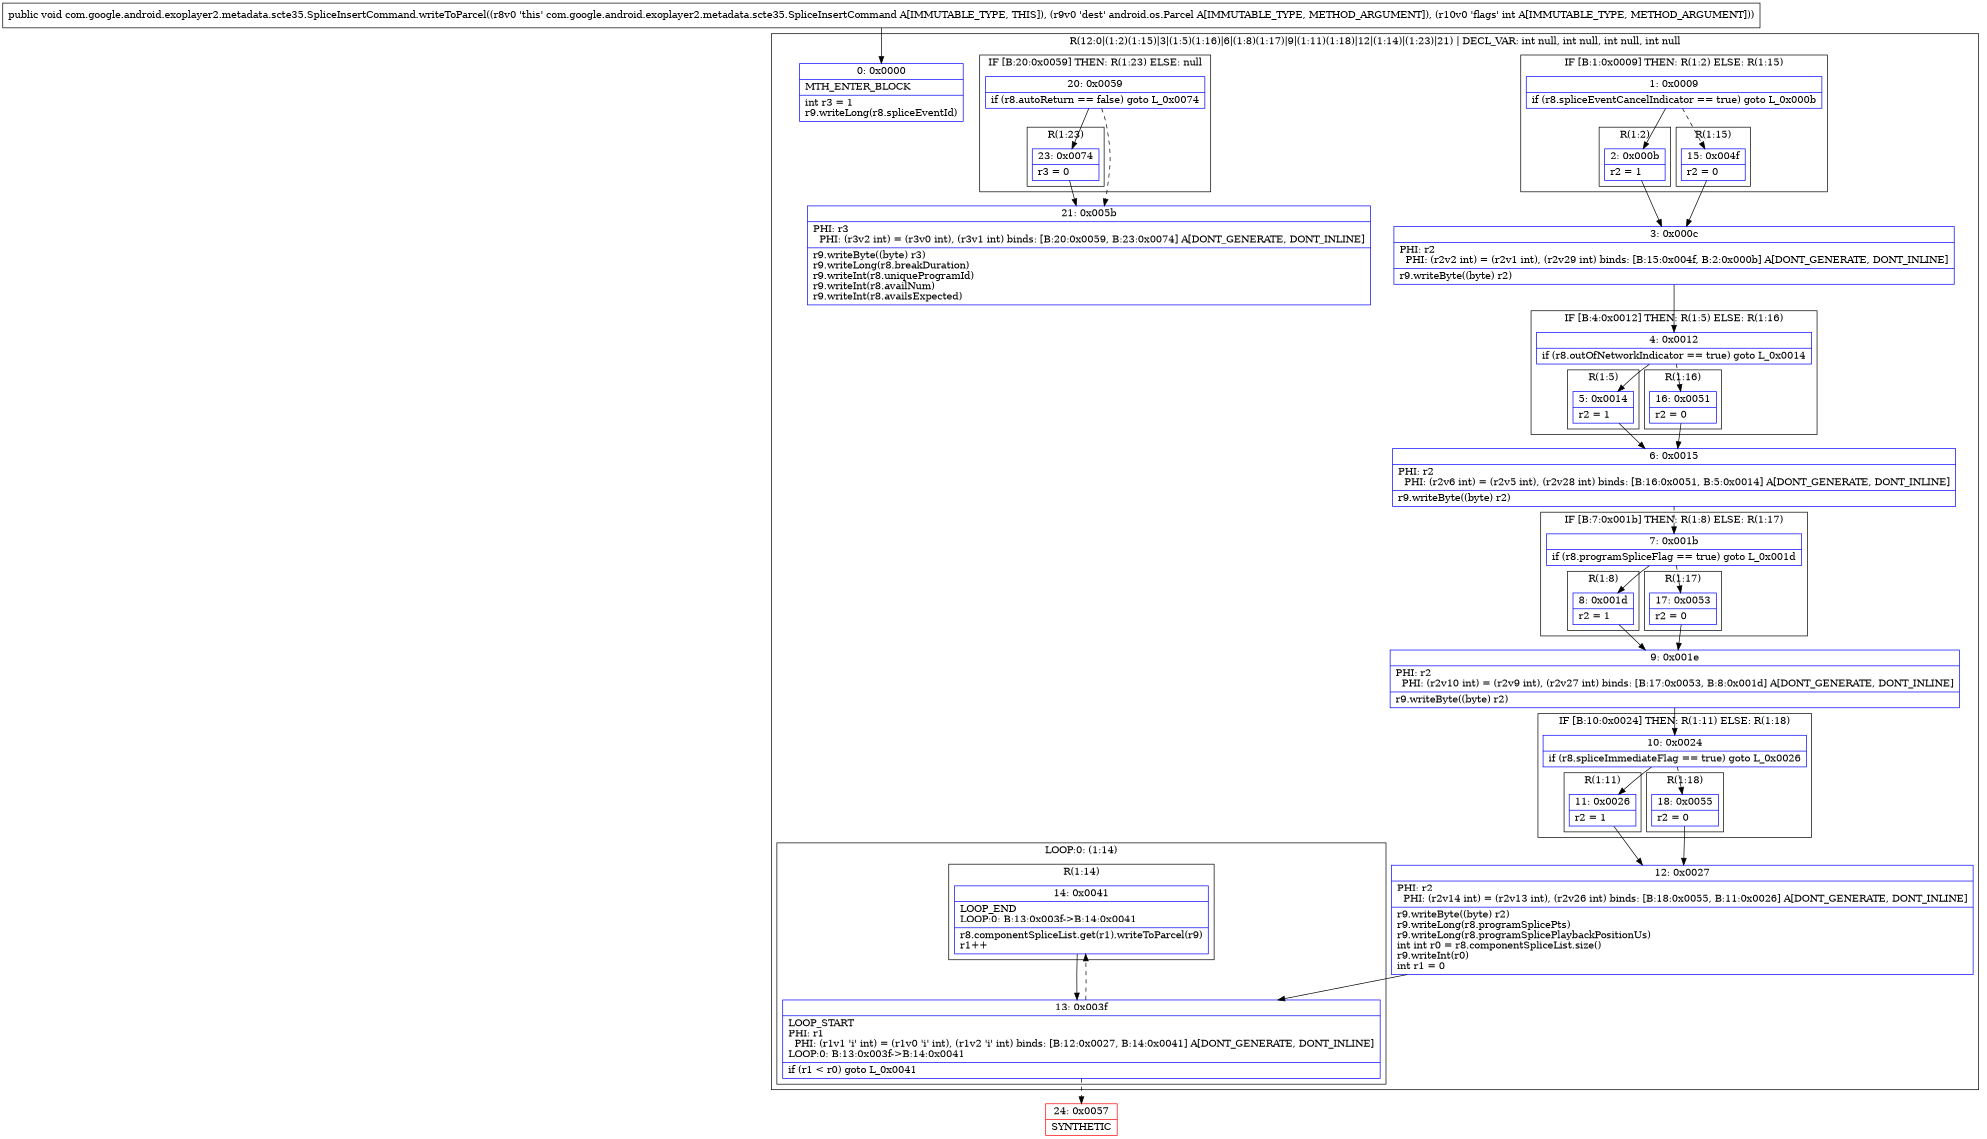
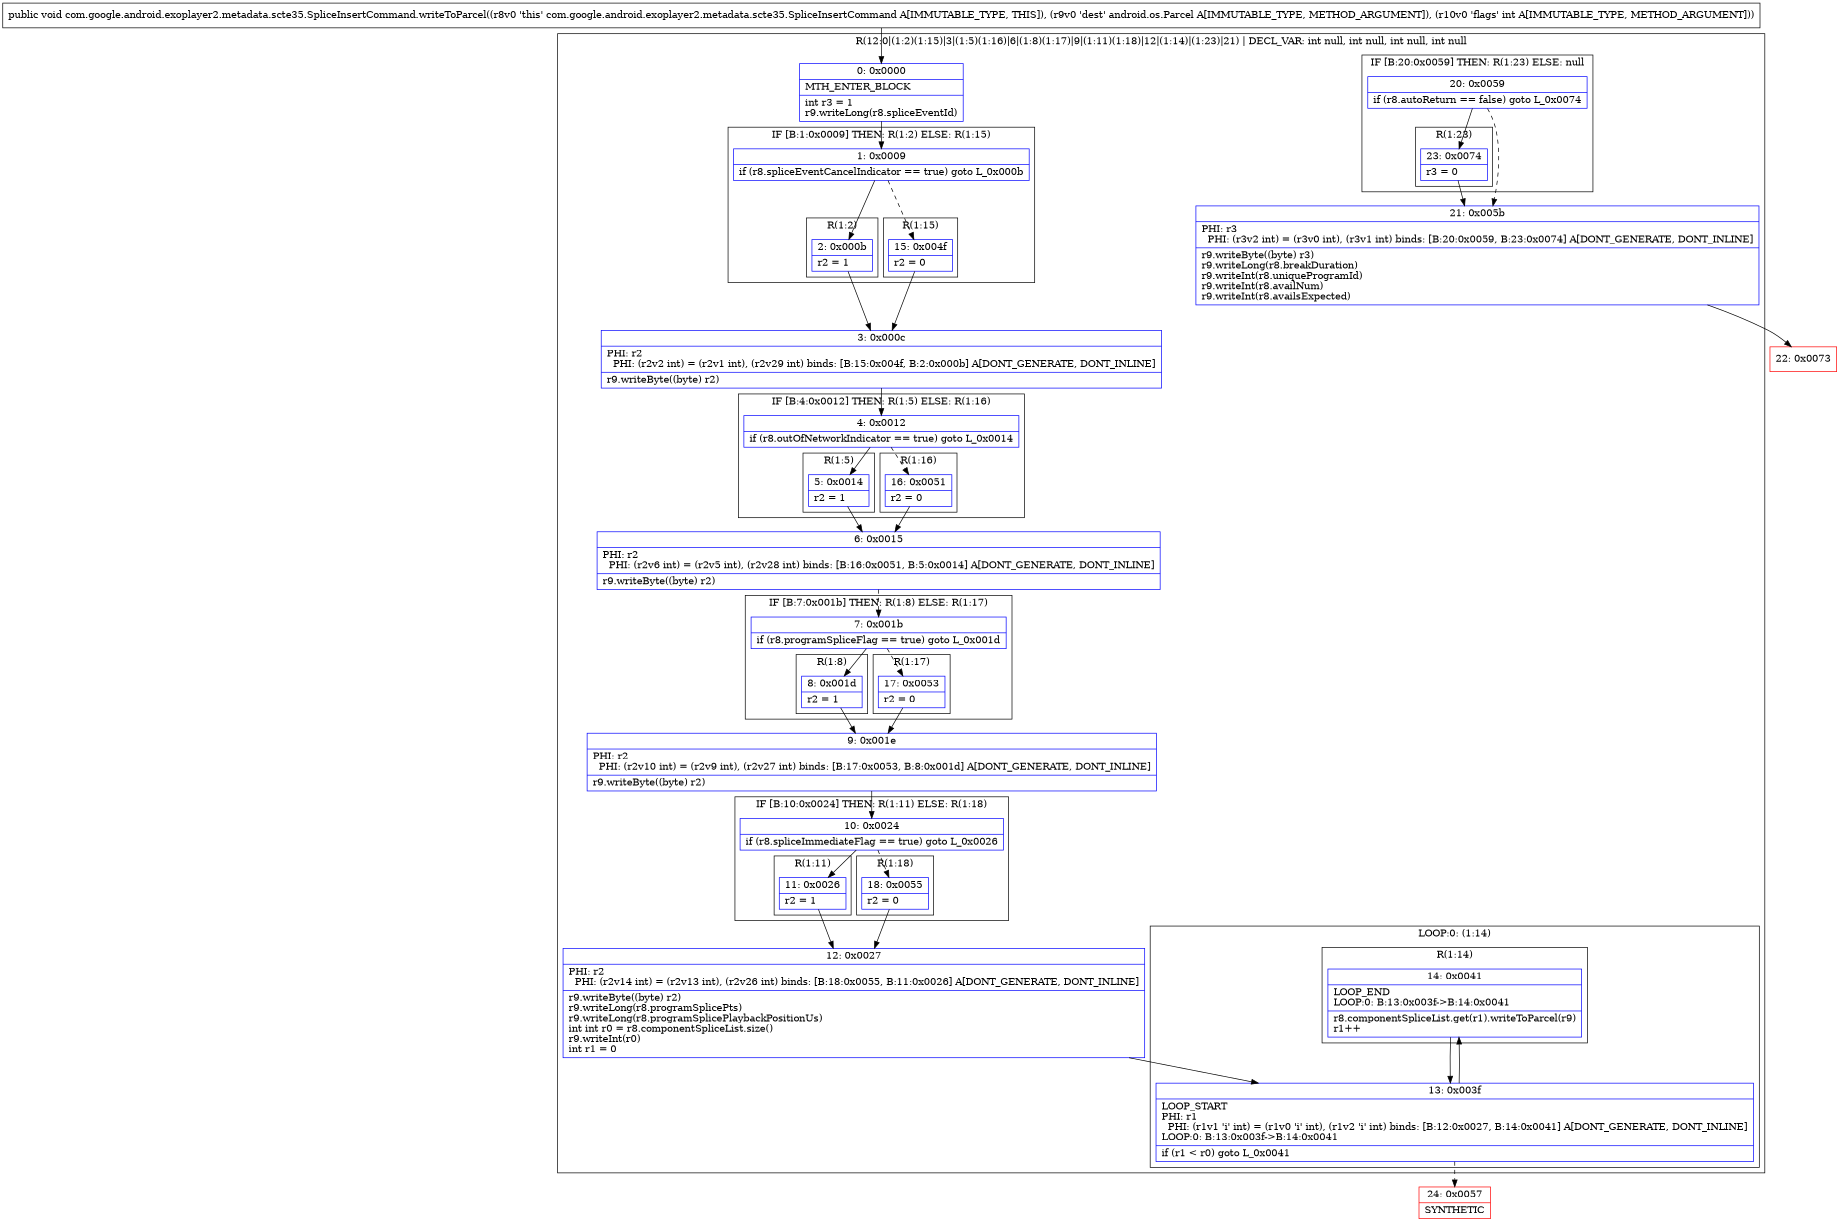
edge "0: 0x0000" -> "1: 0x0009": added
node "22: 0x0073": added
edge "13: 0x003f" -> "14: 0x0041": style dashed -> solid
